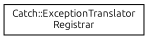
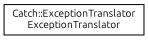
node "Catch::ExceptionTranslator Registrar": label "Catch::ExceptionTranslator Registrar" -> "Catch::ExceptionTranslator ExceptionTranslator"
